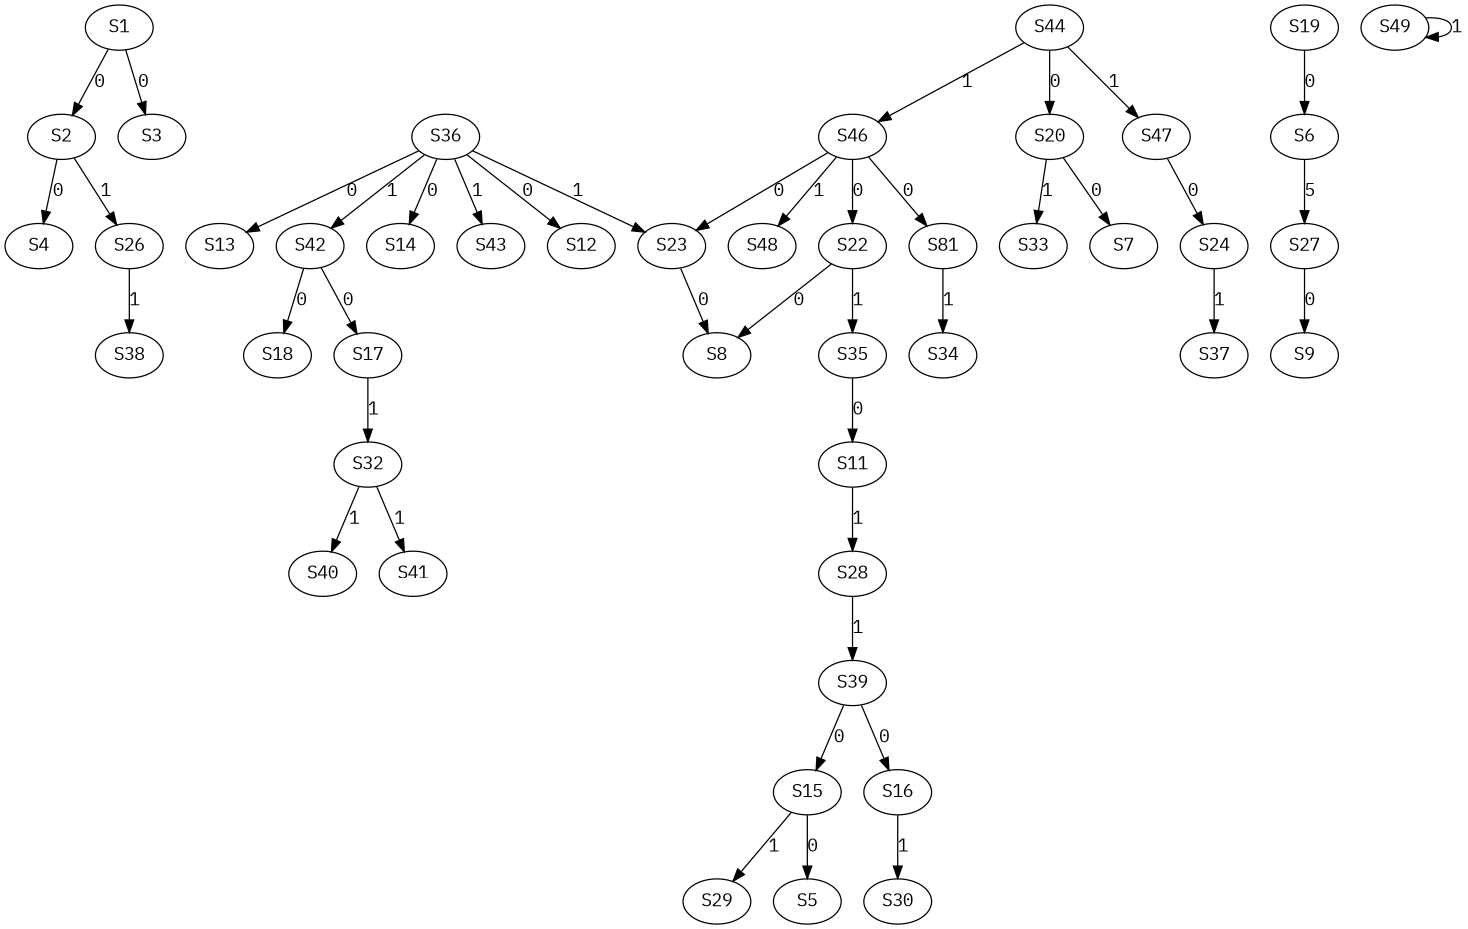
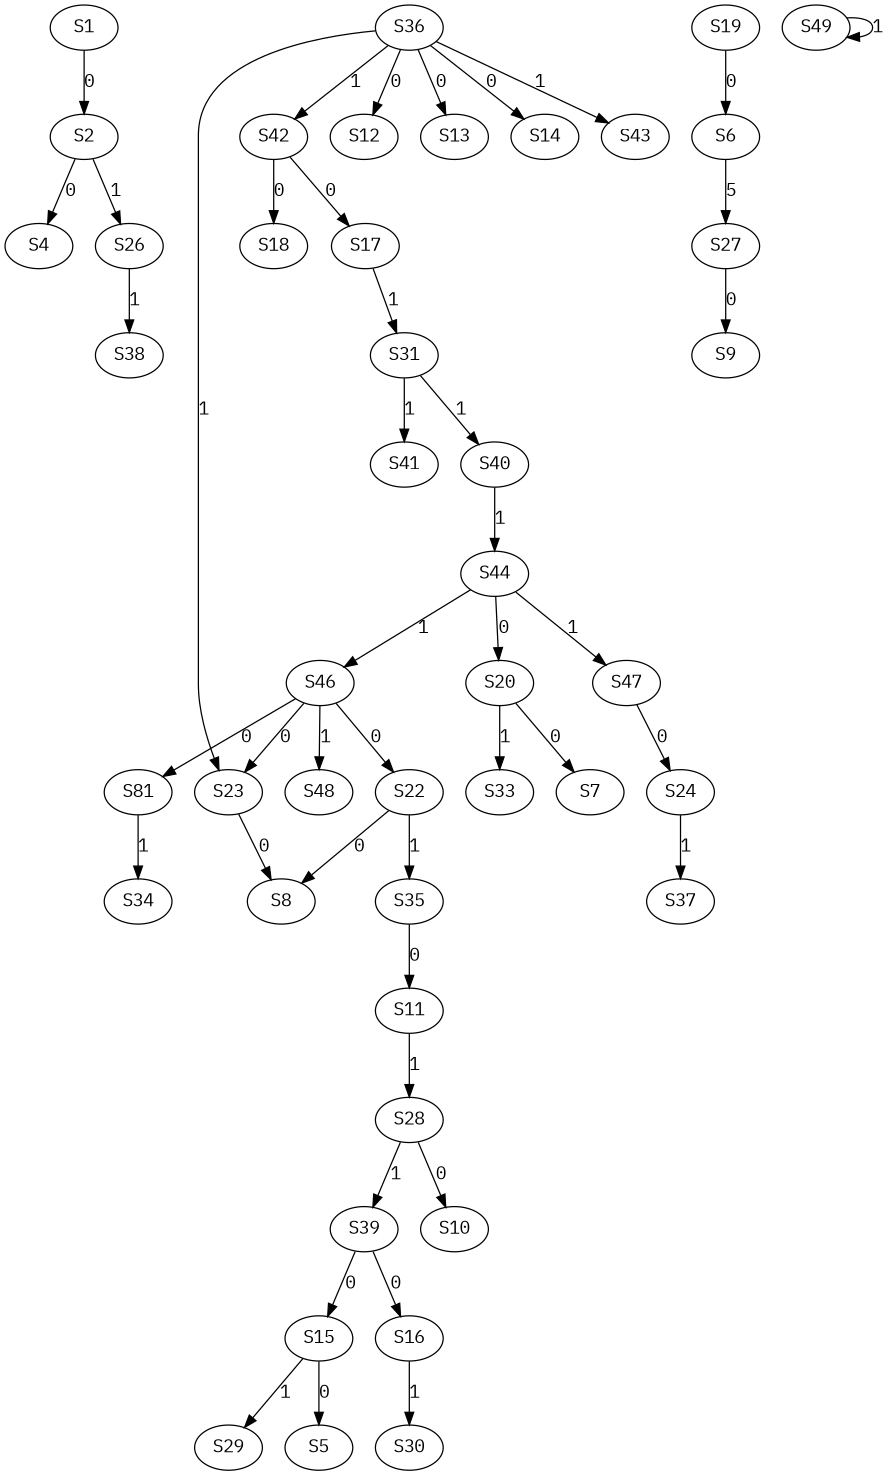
node "S3": removed
node "S32": label "S32" -> "S31"
edge "S40" -> "S44": added, label "1"
node "S10": added
